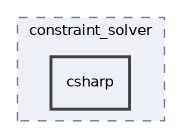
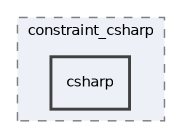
cluster "constraint_solver": label "constraint_solver" -> "constraint_csharp"
